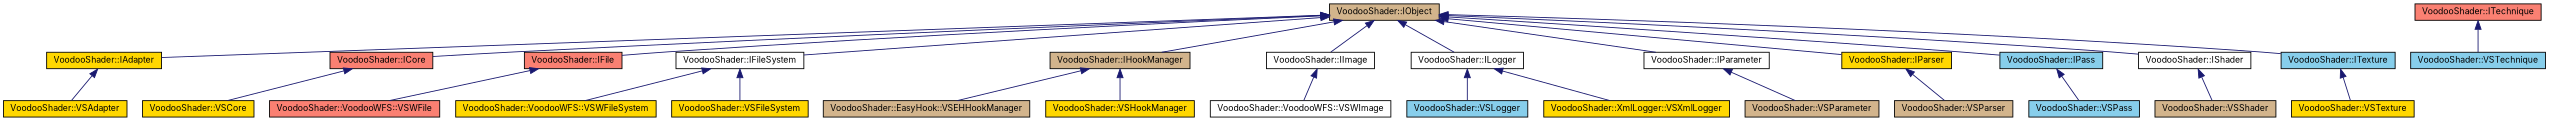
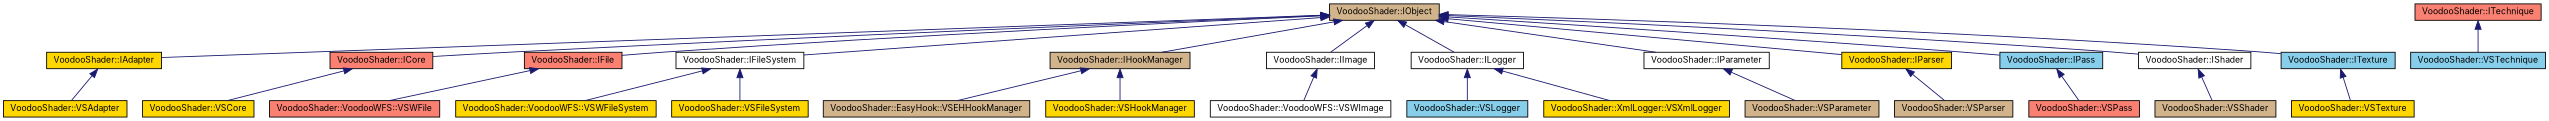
node "VoodooShader::VSPass": fillcolor skyblue -> salmon
